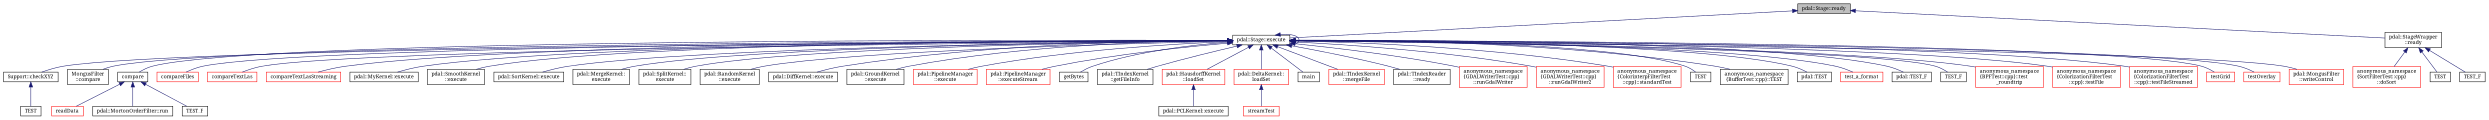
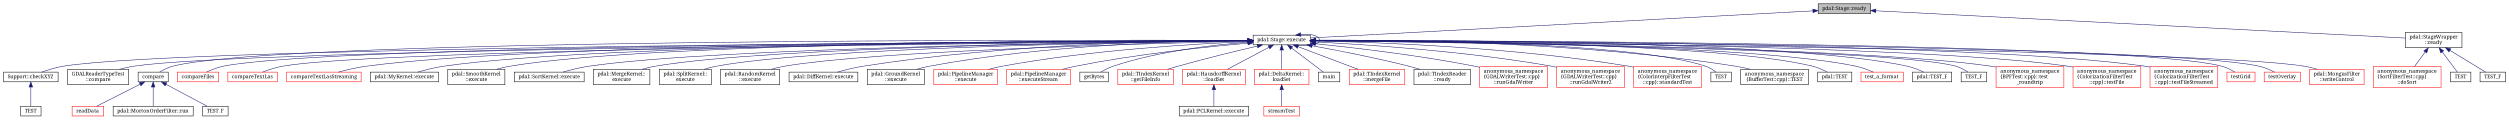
node "MongusFilter ::compare": label "MongusFilter ::compare" -> "GDALReaderTypeTest ::compare"
node "pdal::TIndexKernel ::getFileInfo": color black -> red
